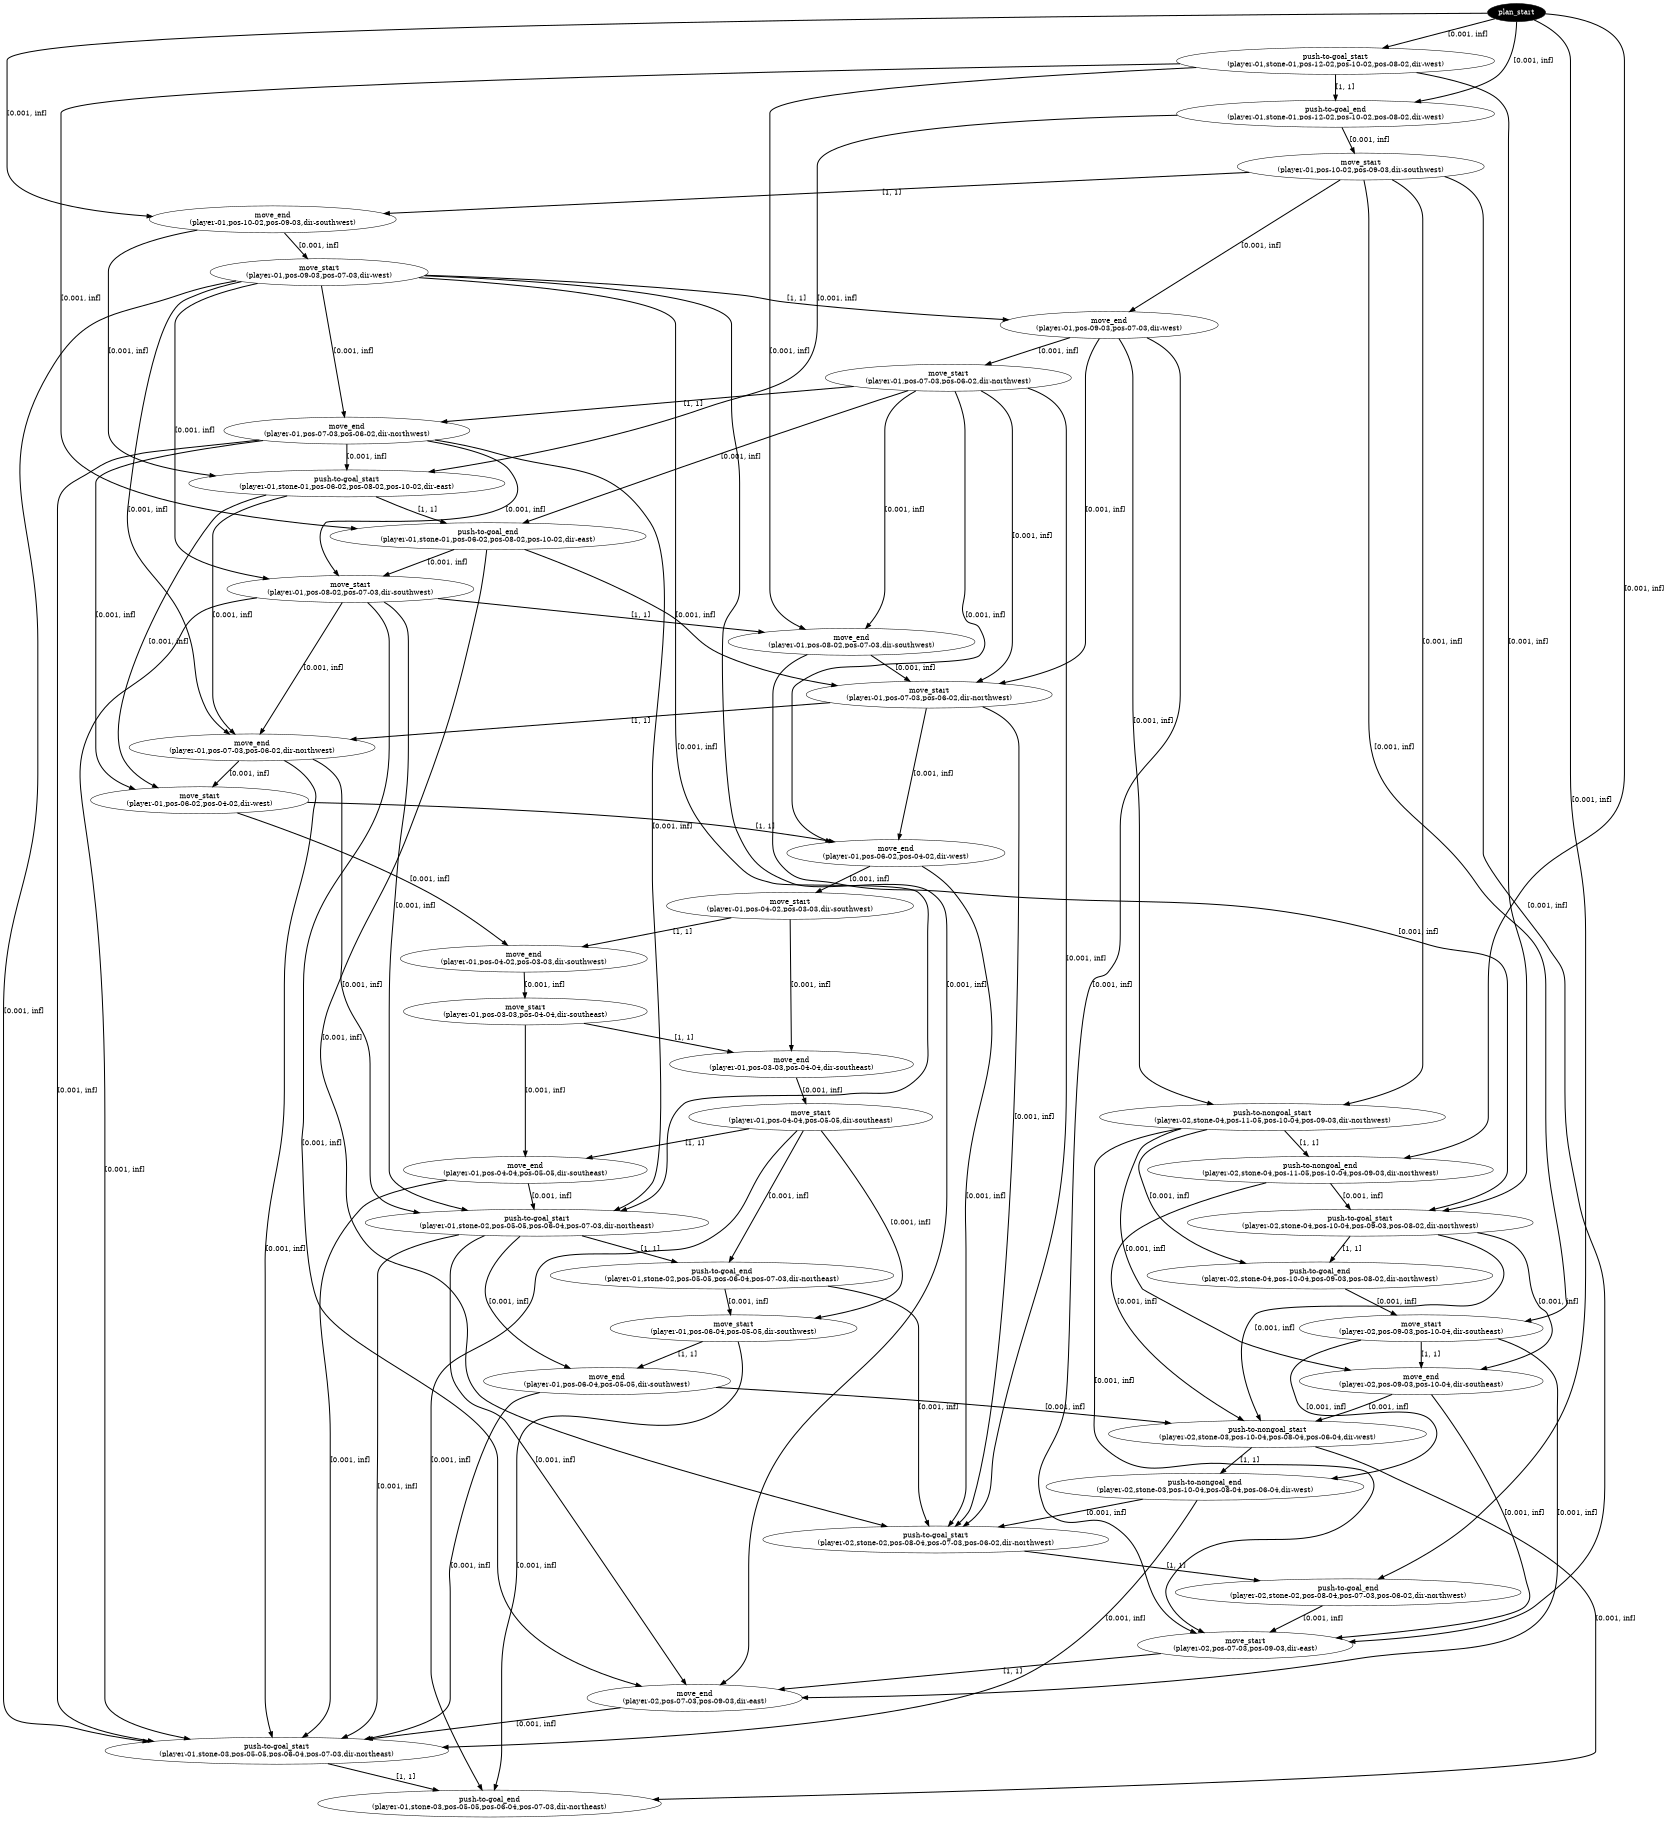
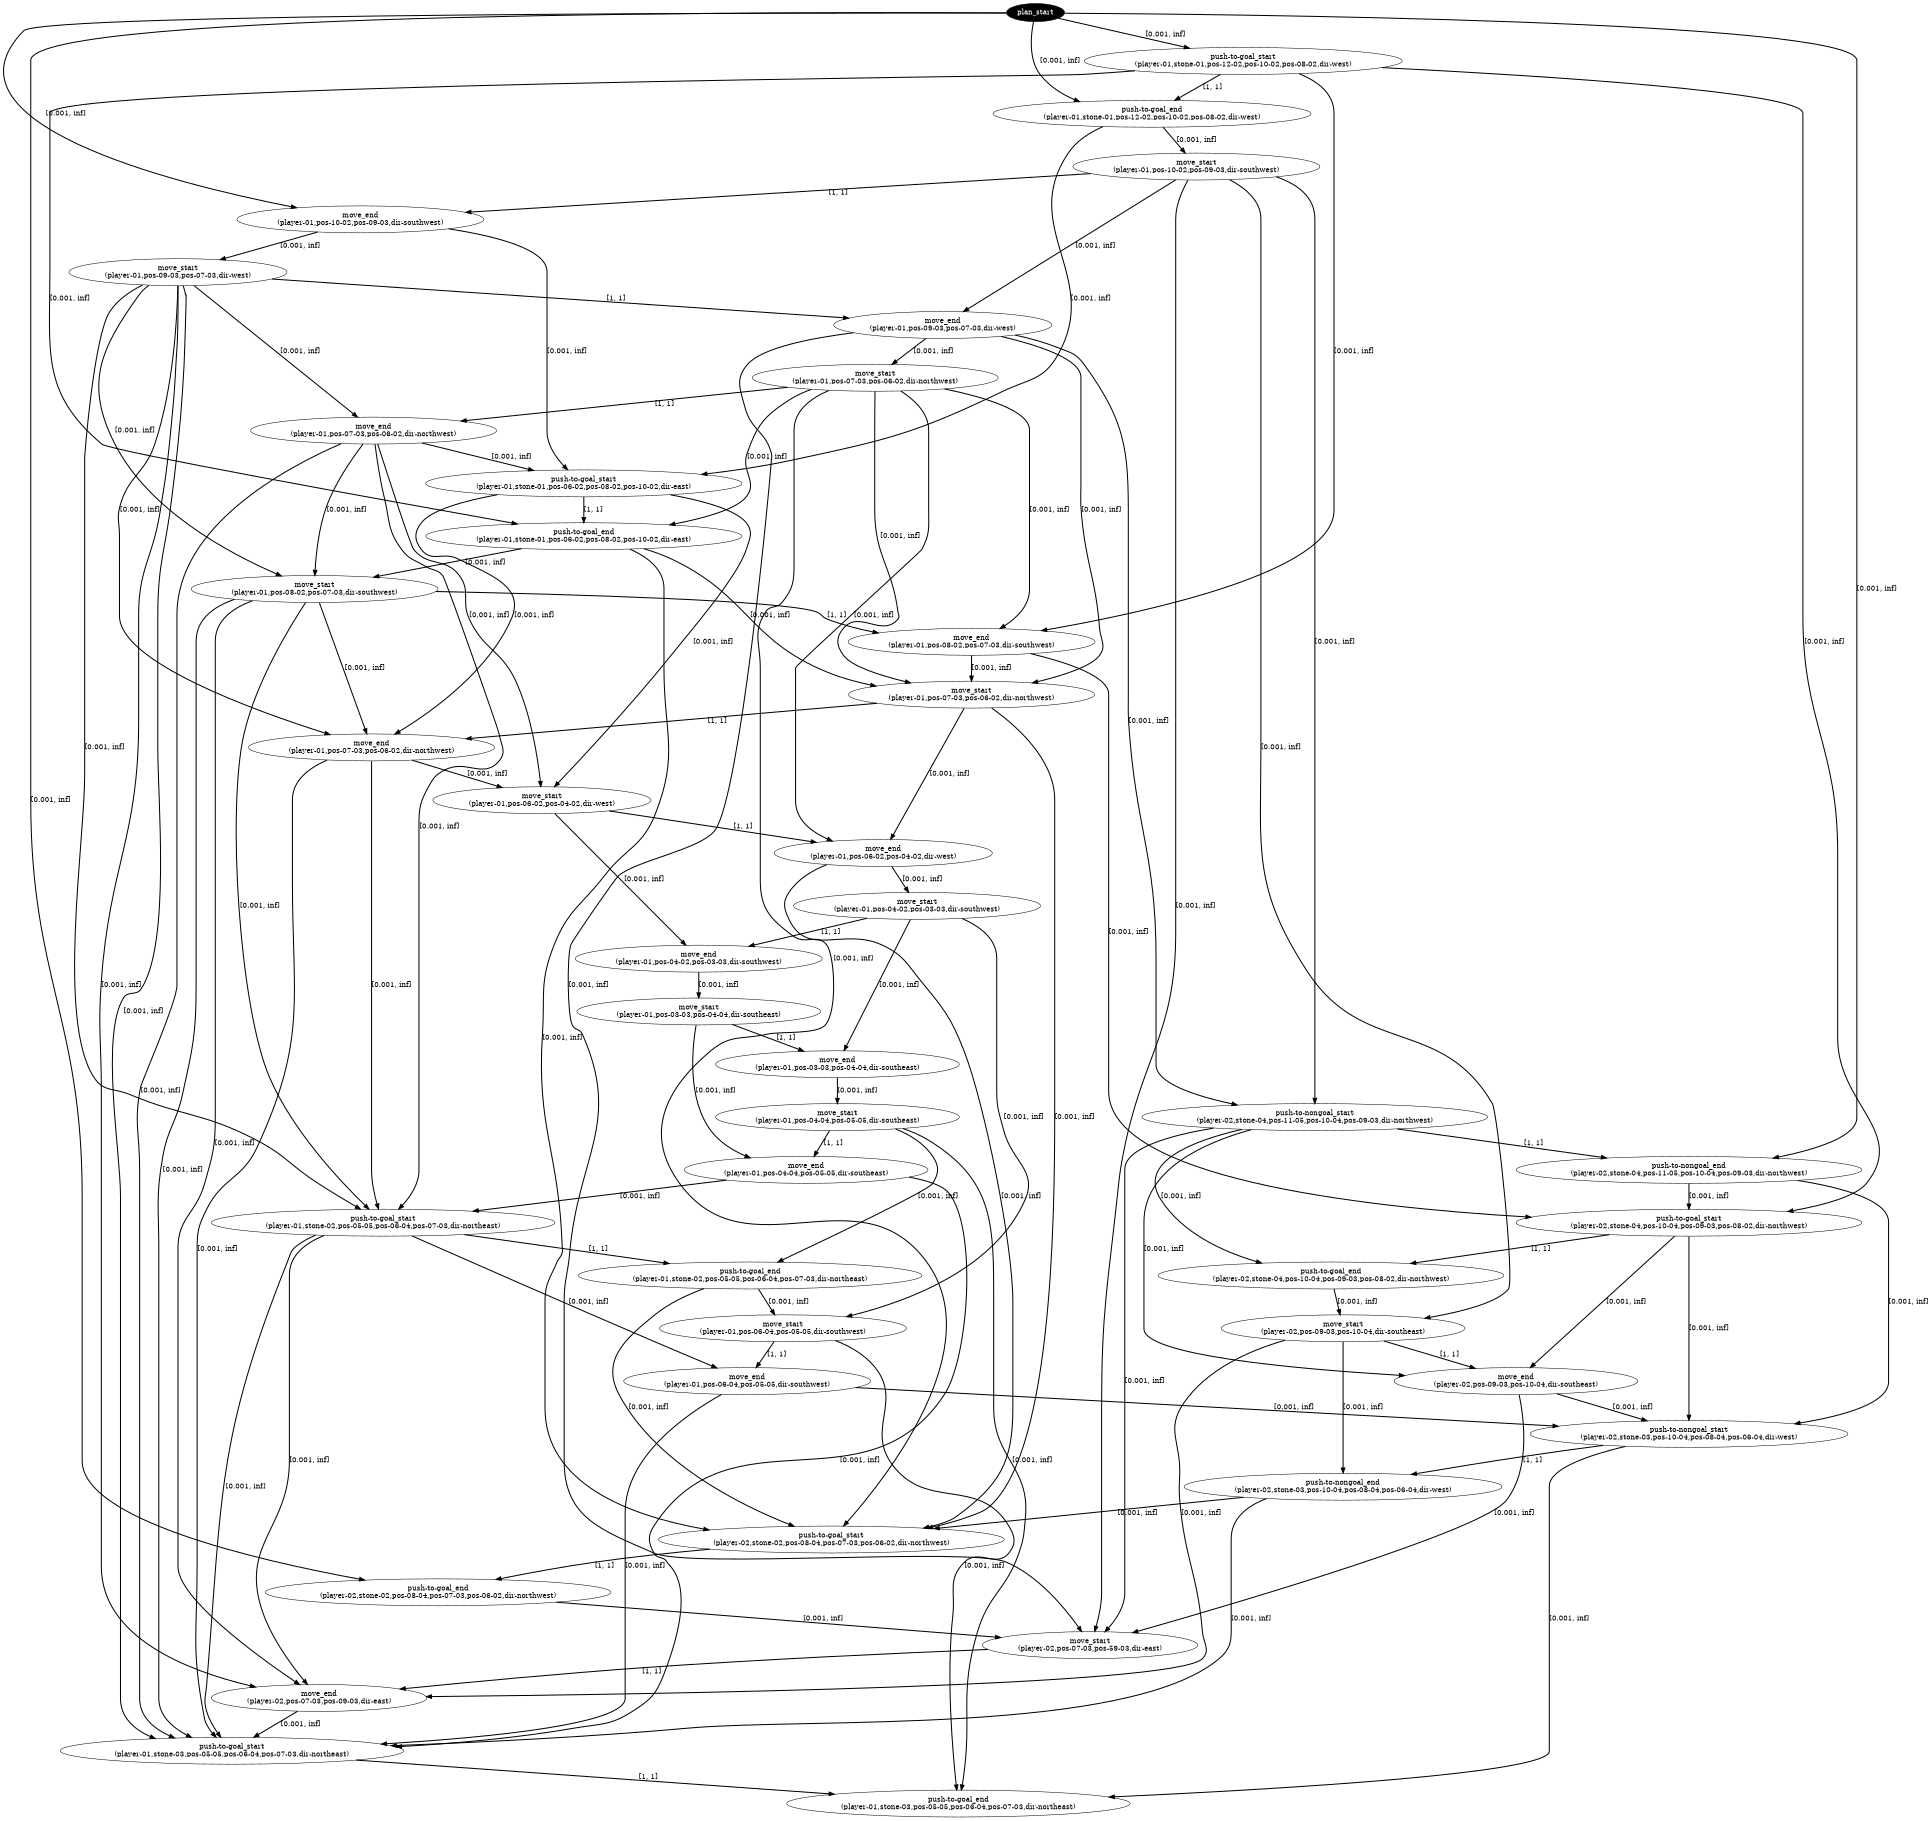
edge "move_start (player-01,pos-04-04,pos-05-05,dir-southeast)" -> "move_start (player-01,pos-06-04,pos-05-05,dir-southwest)": now "move_start (player-01,pos-04-02,pos-03-03,dir-southwest)" -> "move_start (player-01,pos-06-04,pos-05-05,dir-southwest)"
node "move_start (player-02,pos-07-03,pos-09-03,dir-east)": label "move_start (player-02,pos-07-03,pos-09-03,dir-east)" -> "move_start (player-02,pos-07-03,pos-59-03,dir-east)"
